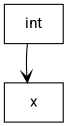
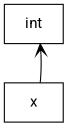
edge "int" -> "x": reversed
